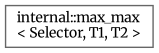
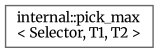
node "internal::max_max < Selector, T1, T2 >": label "internal::max_max < Selector, T1, T2 >" -> "internal::pick_max < Selector, T1, T2 >"
